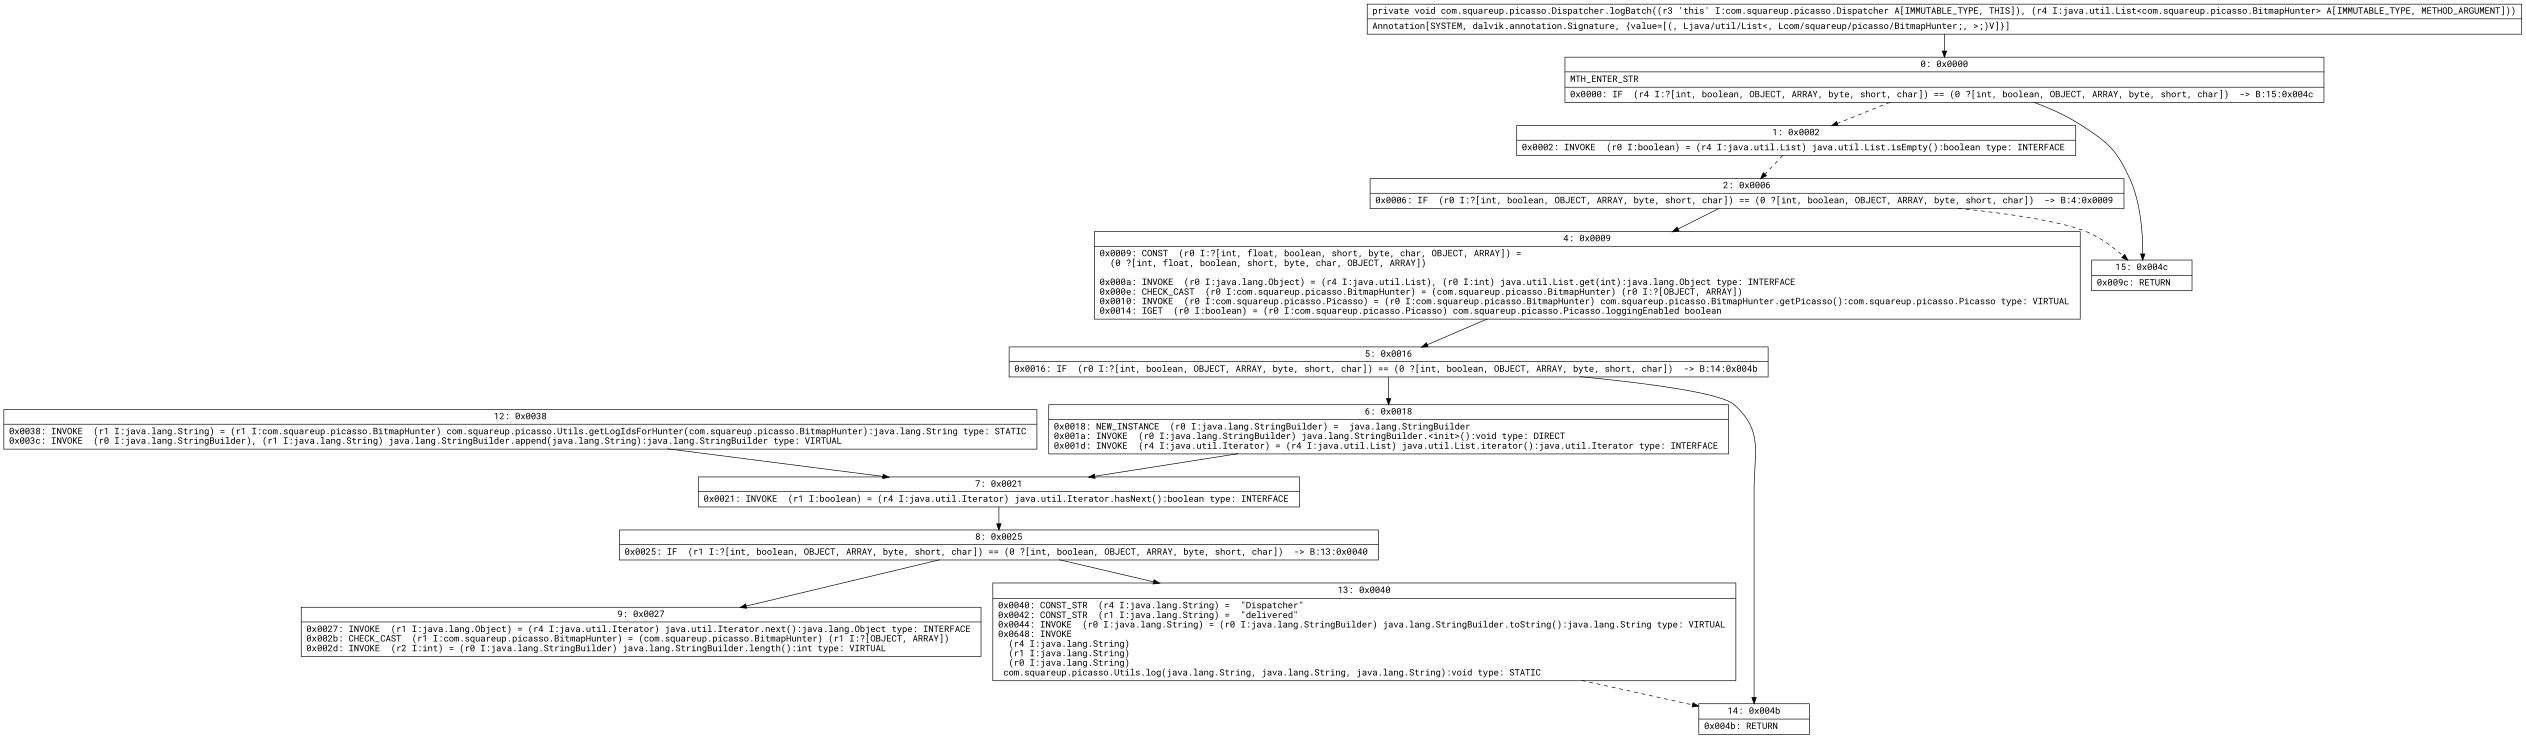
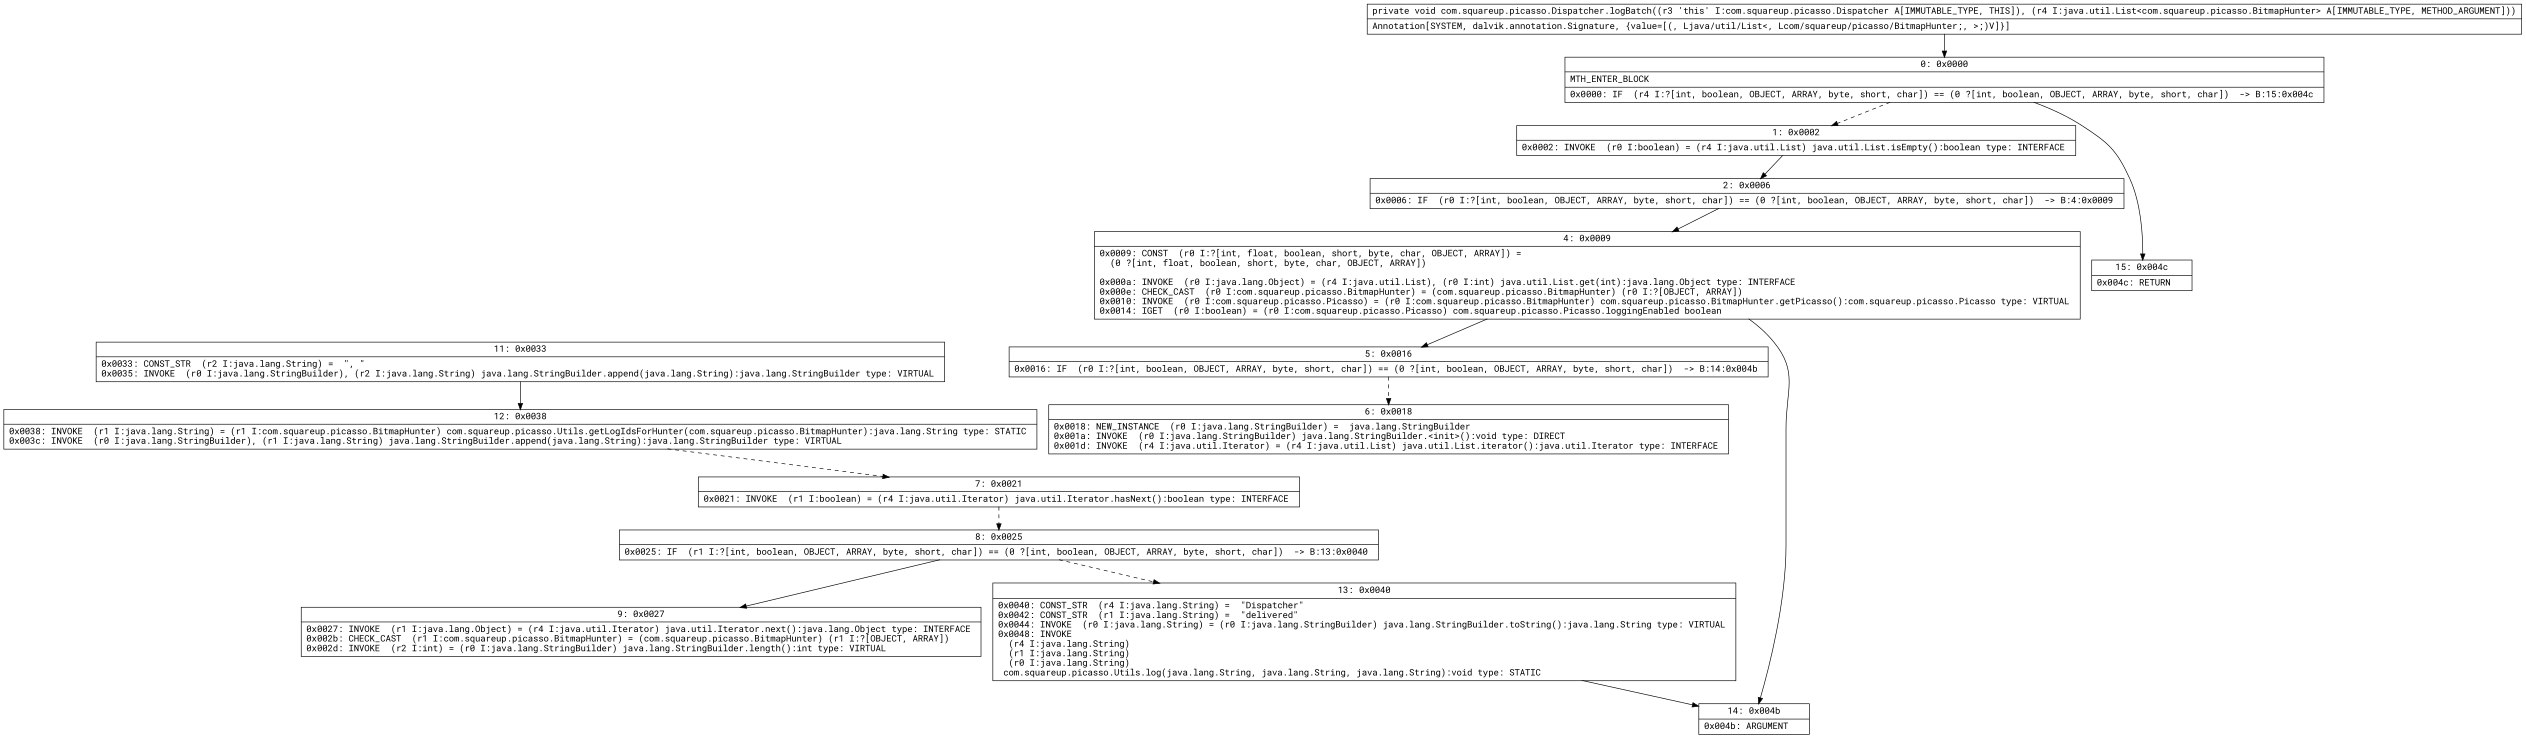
node "0: 0x0000": text "MTH_ENTER_STR" -> "MTH_ENTER_BLOCK"
edge "1: 0x0002" -> "2: 0x0006": style dashed -> solid
edge "2: 0x0006" -> "15: 0x004c": removed
node "15: 0x004c": text "0x009c: RETURN" -> "0x004c: RETURN"
node "11: 0x0033": added
edge "5: 0x0016" -> "6: 0x0018": style solid -> dashed
edge "12: 0x0038" -> "7: 0x0021": style solid -> dashed
edge "6: 0x0018" -> "7: 0x0021": removed
edge "5: 0x0016" -> "14: 0x004b": now "4: 0x0009" -> "14: 0x004b"
edge "7: 0x0021" -> "8: 0x0025": style solid -> dashed
edge "8: 0x0025" -> "13: 0x0040": style solid -> dashed
node "13: 0x0040": text "0x0648: INVOKE" -> "0x0048: INVOKE"
edge "13: 0x0040" -> "14: 0x004b": style dashed -> solid
node "14: 0x004b": text "0x004b: RETURN" -> "0x004b: ARGUMENT"
